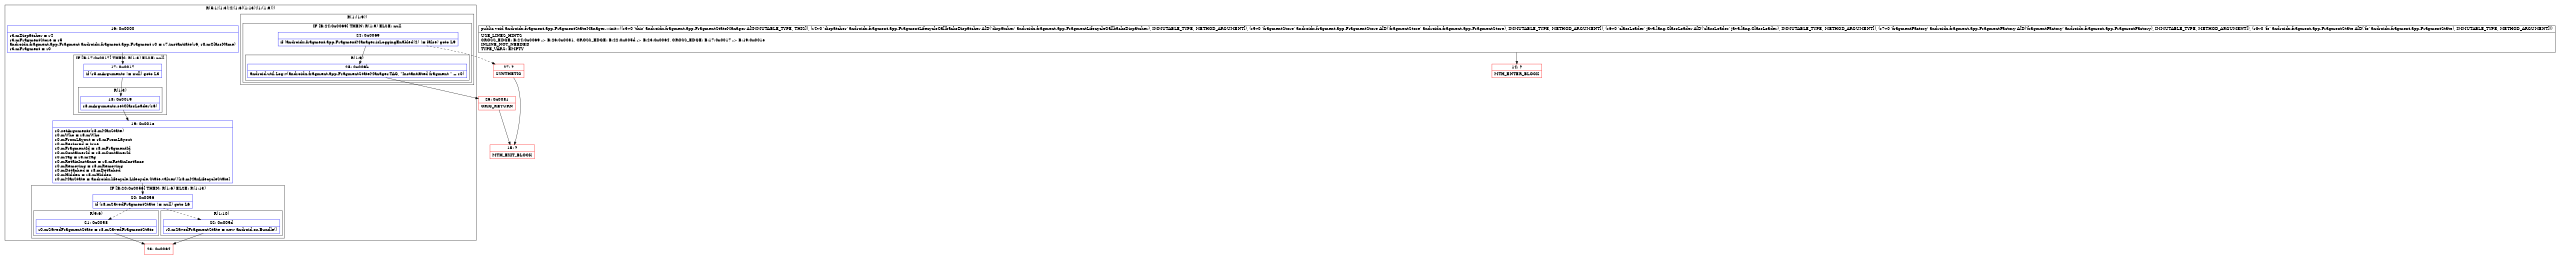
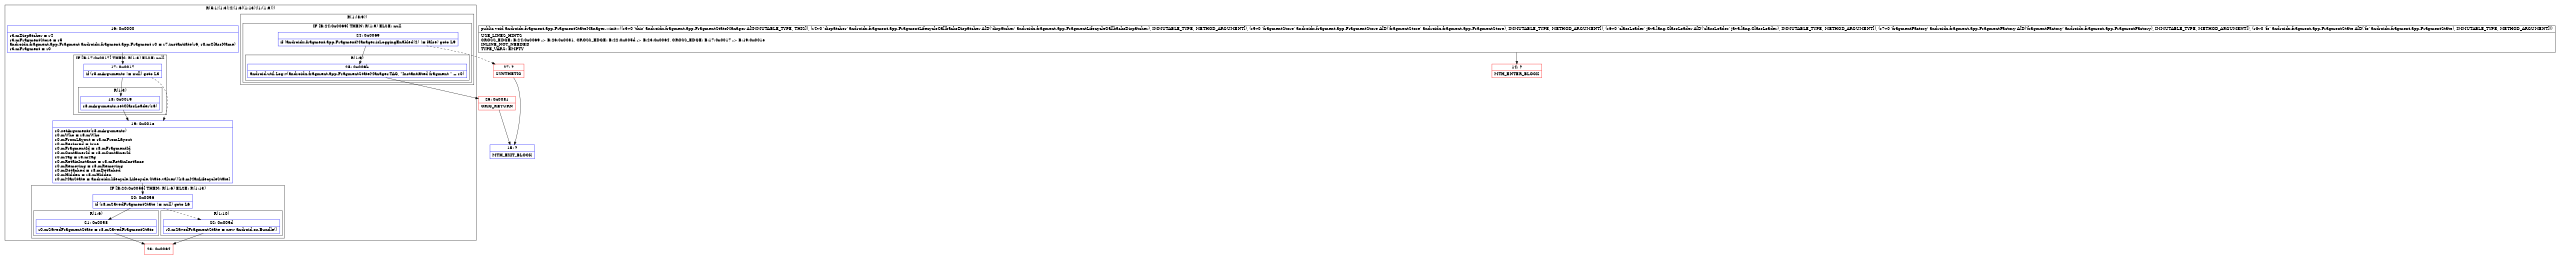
cluster "R(1:(1:9))": label "R(1:(1:9))" -> "R(1:(8:9))"
edge "17: 0x0017" -> "19: 0x001e": added
node "19: 0x001e": text "r0.setArguments(r8.mMaxState)" -> "r0.setArguments(r8.mArguments)"
node "15: ?": color red -> blue
edge "20: 0x0056" -> "21: 0x0058": style dashed -> solid
cluster "R(9:6)": label "R(9:6)" -> "R(1:6)"
